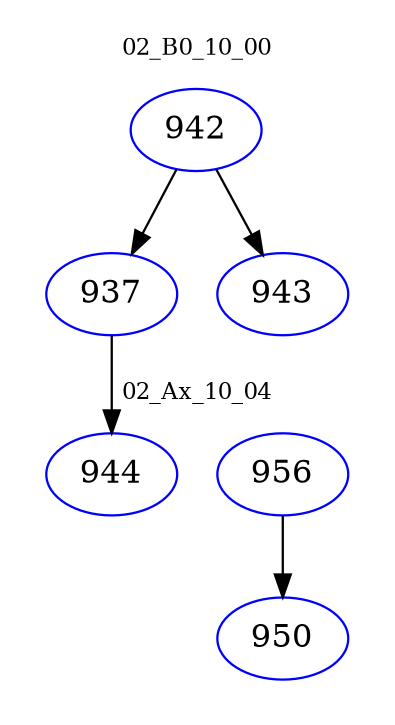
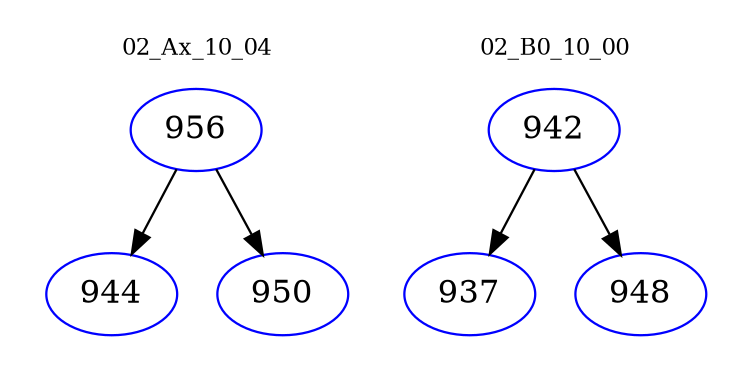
node "943": label "943" -> "948"
edge "937" -> "944": now "956" -> "944"
